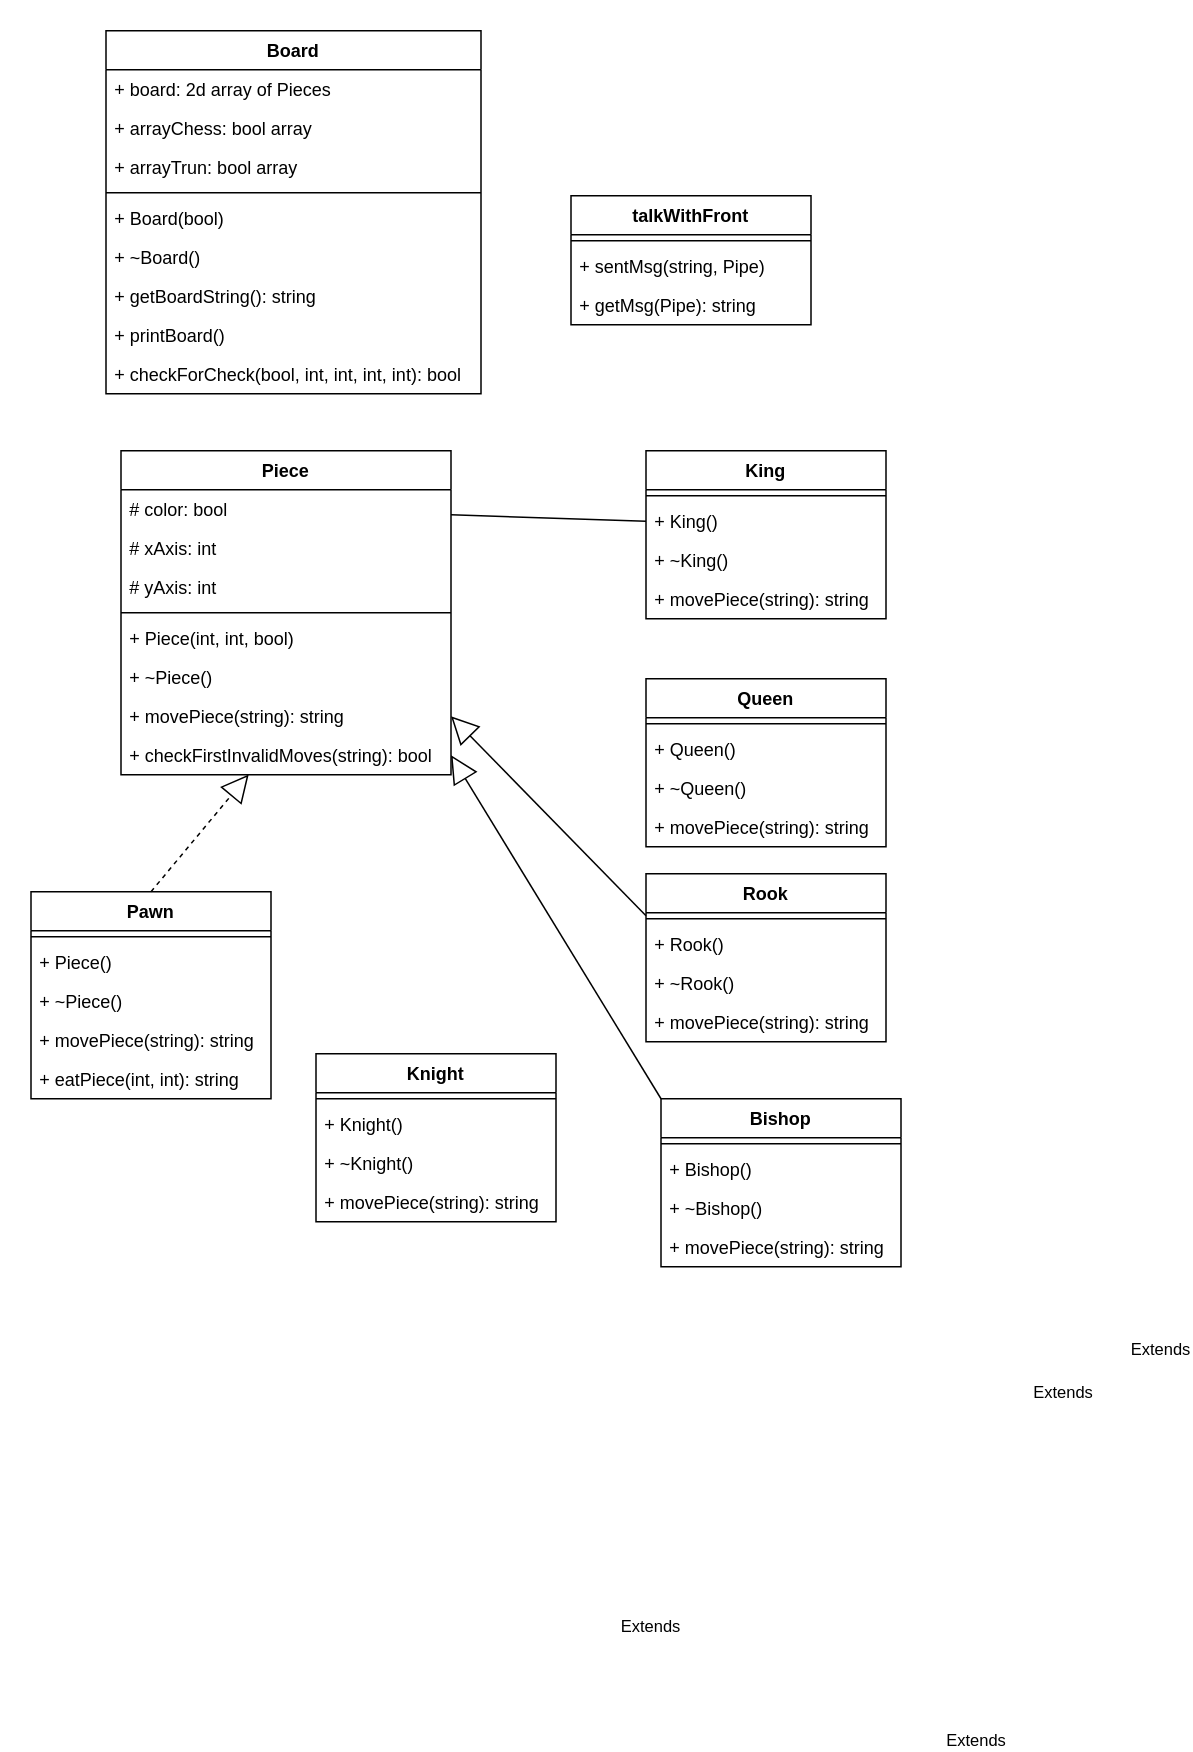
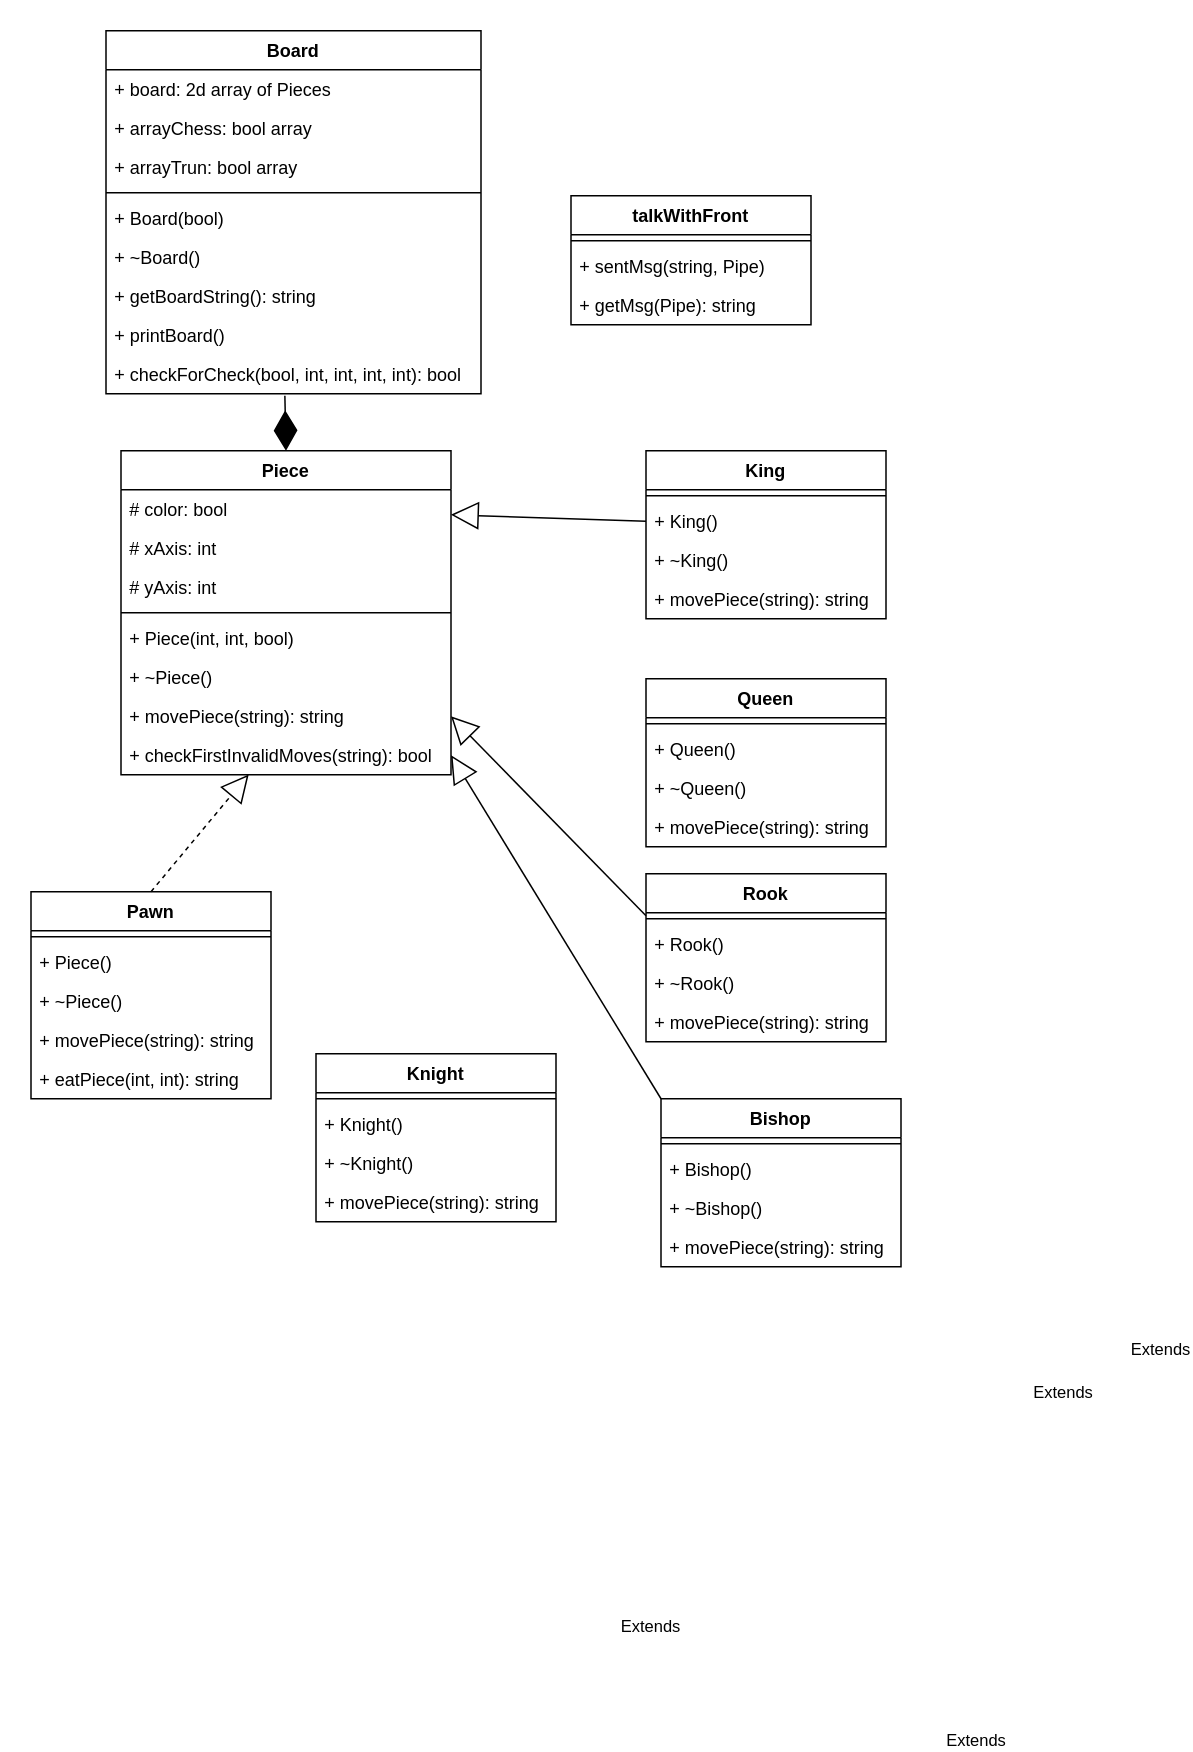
edge "+ checkForCheck(bool, int, int, int, int): bool" -> "Piece": added
edge "# color: bool" -- "+ King()": arrowhead none -> block
